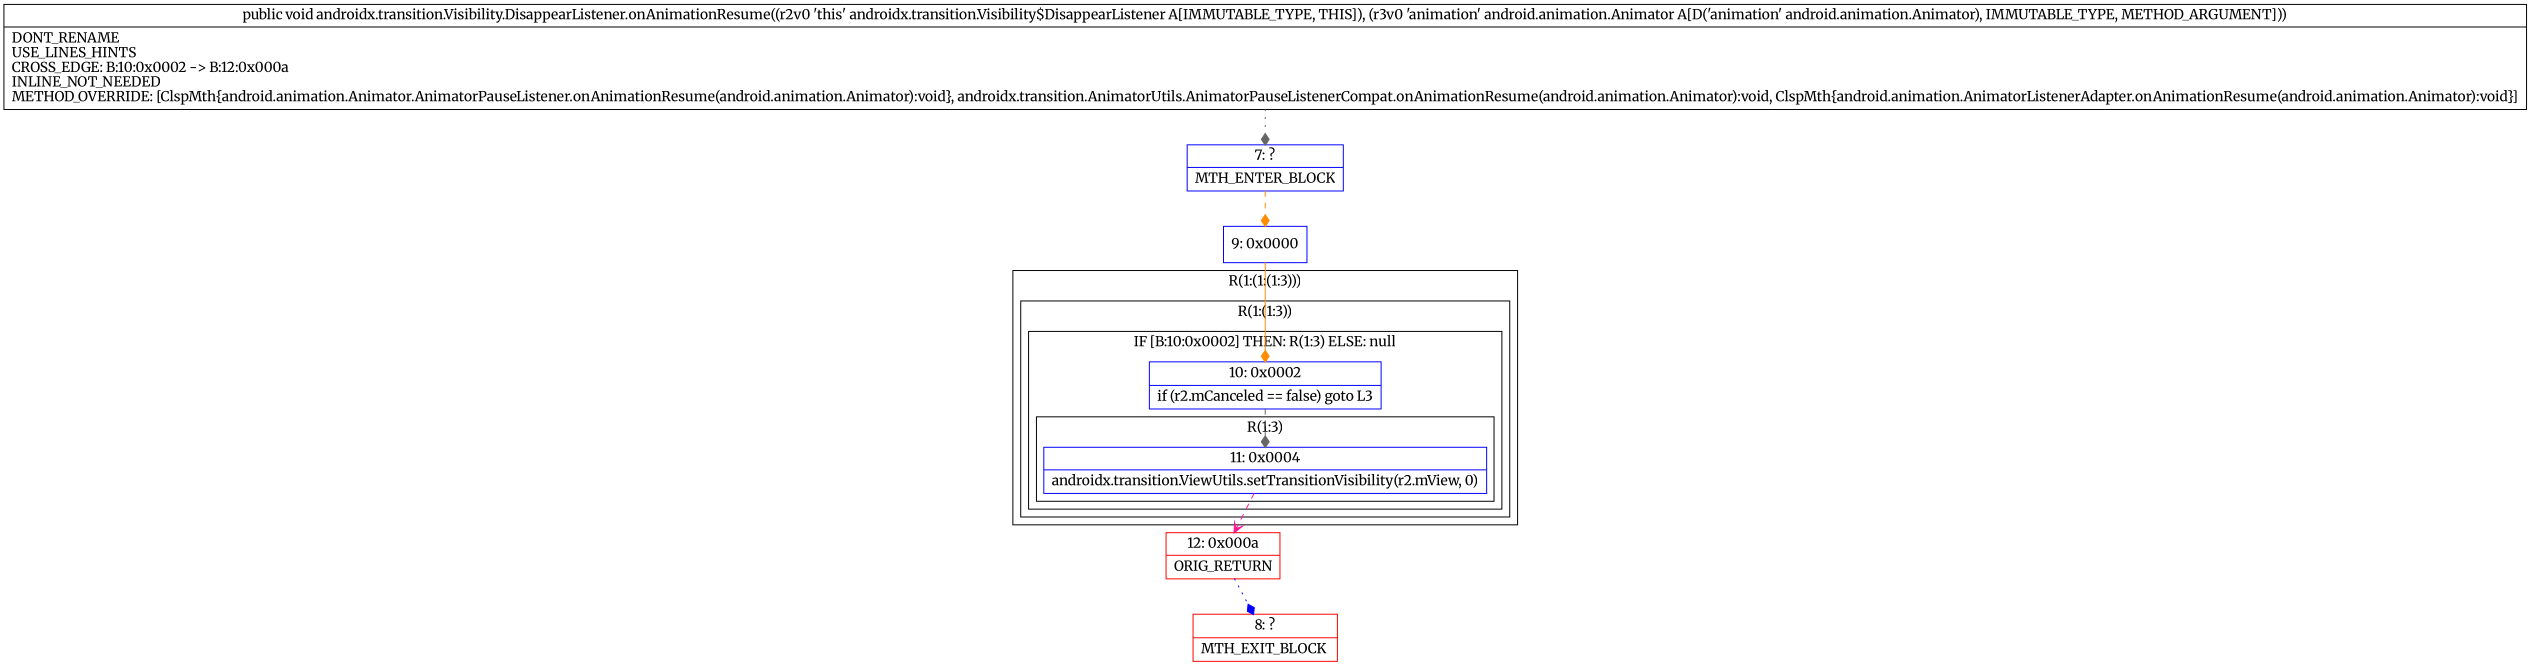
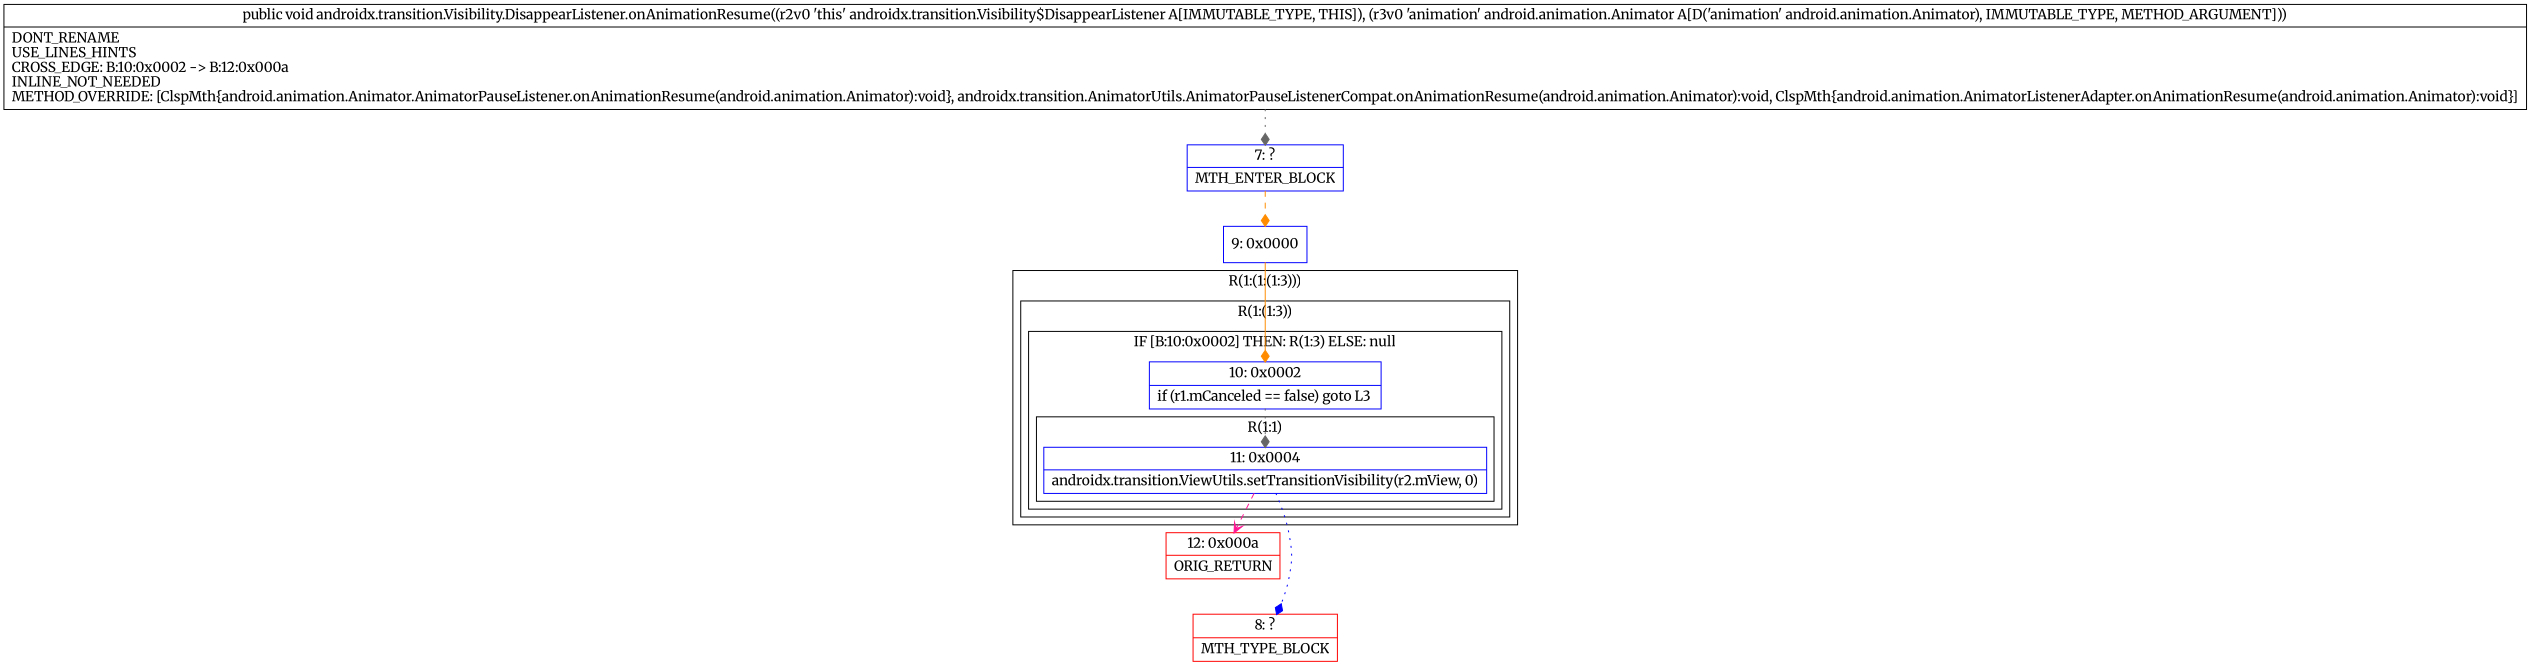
node "10: 0x0002": text "if (r2.mCanceled == false) goto L3" -> "if (r1.mCanceled == false) goto L3"
edge "10: 0x0002" -> "11: 0x0004": style dashed -> dotted
cluster "R(1:3)": label "R(1:3)" -> "R(1:1)"
edge "12: 0x000a" -> "8: ?": now "11: 0x0004" -> "8: ?"
node "8: ?": text "MTH_EXIT_BLOCK" -> "MTH_TYPE_BLOCK"
